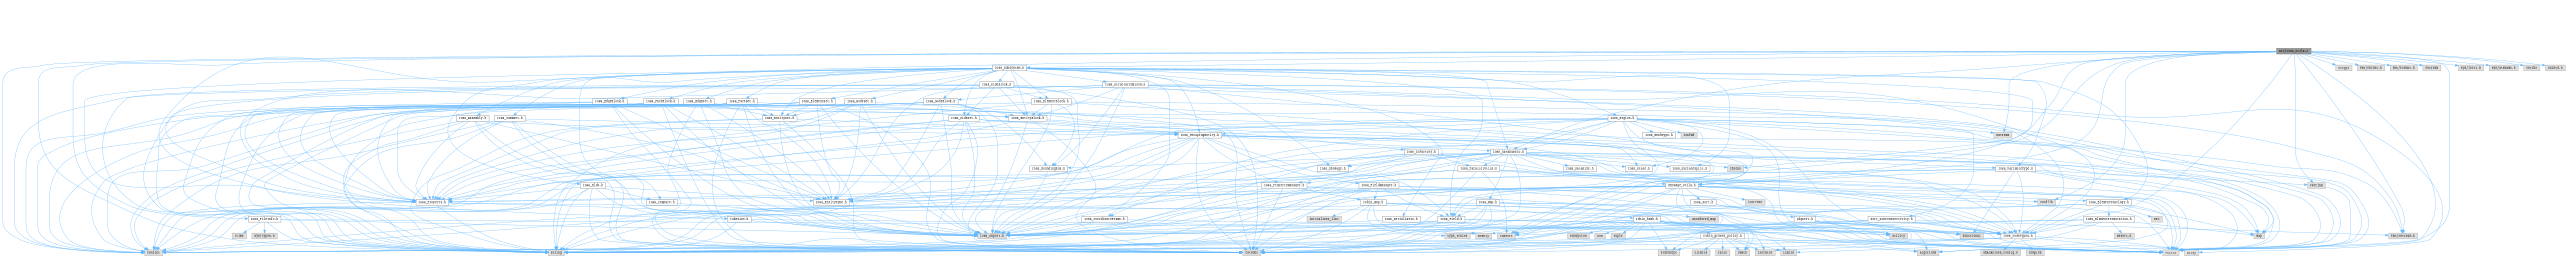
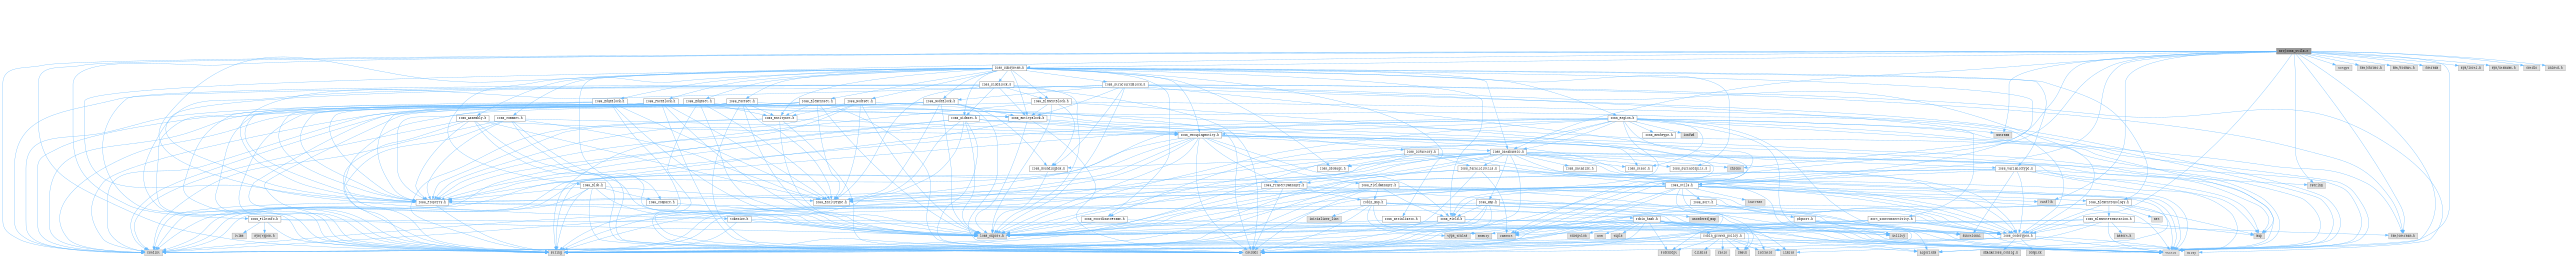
node "DBUsage_Utils.h": label "DBUsage_Utils.h" -> "Ioss_Utils.h"
edge "cstring" -> "vector": now "Ioss_ElementPermutation.h" -> "vector"
